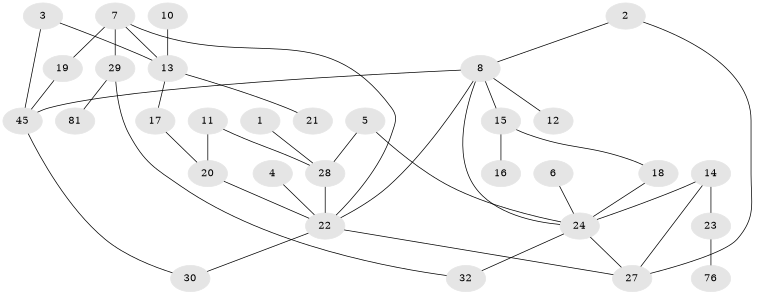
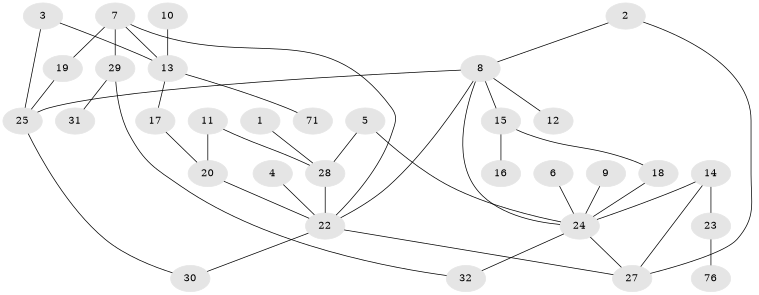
node "45": label "45" -> "25"
node "81": label "81" -> "31"
node "21": label "21" -> "71"
node "9": added
